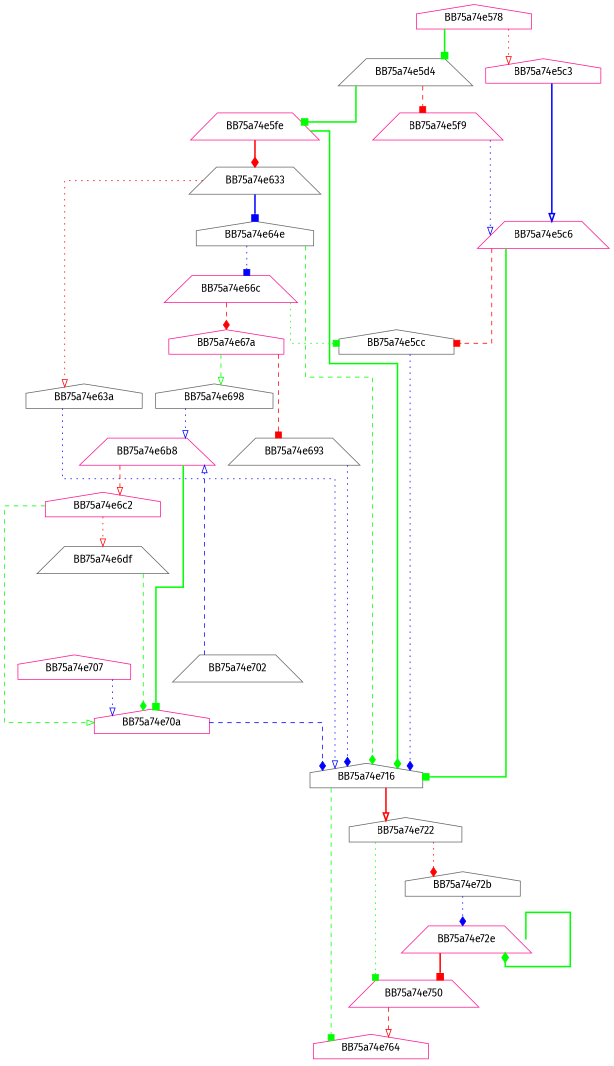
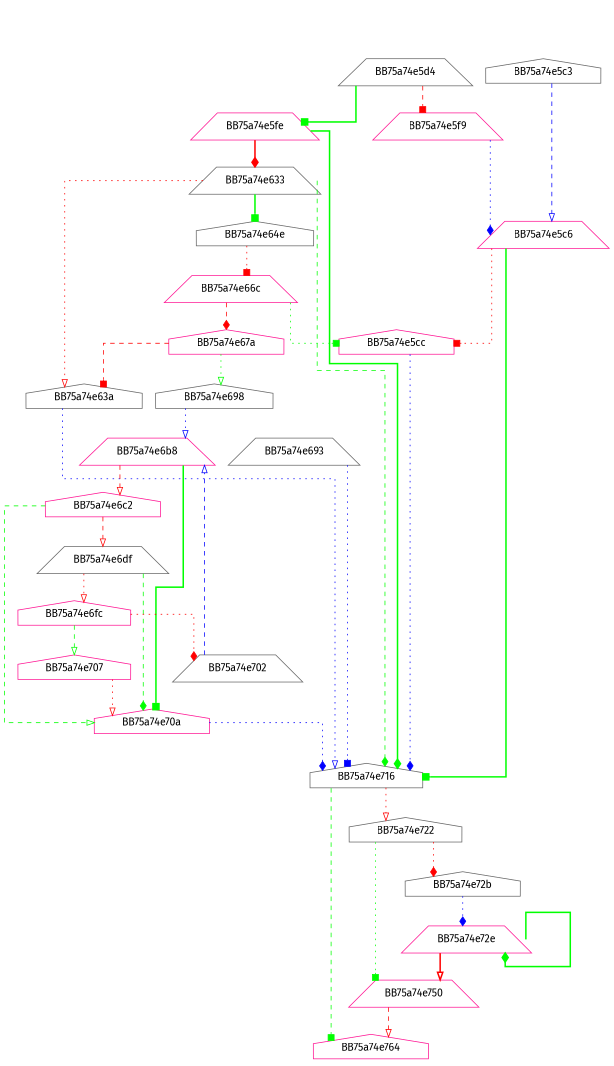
node "BB75a74e578": removed
node "BB75a74e5c3": color deeppink -> gray40
edge "BB75a74e5c3" -> "BB75a74e5c6": style bold -> dashed
edge "BB75a74e5f9" -> "BB75a74e5c6": arrowhead onormal -> diamond
edge "BB75a74e633" -> "BB75a74e64e": color blue -> green
edge "BB75a74e64e" -> "BB75a74e66c": color blue -> red
edge "BB75a74e5c6" -> "BB75a74e5cc": style dashed -> dotted
node "BB75a74e5cc": color gray40 -> deeppink
edge "BB75a74e67a" -> "BB75a74e698": style dashed -> dotted
edge "BB75a74e67a" -> "BB75a74e693": now "BB75a74e67a" -> "BB75a74e63a"
edge "BB75a74e64e" -> "BB75a74e716": now "BB75a74e633" -> "BB75a74e716"
edge "BB75a74e6c2" -> "BB75a74e6df": style dotted -> dashed
edge "BB75a74e693" -> "BB75a74e716": arrowhead diamond -> box
node "BB75a74e6fc": added
edge "BB75a74e707" -> "BB75a74e70a": color blue -> red
edge "BB75a74e70a" -> "BB75a74e716": style dashed -> dotted
edge "BB75a74e716" -> "BB75a74e722": style bold -> dotted
edge "BB75a74e72e" -> "BB75a74e750": arrowhead box -> onormal
